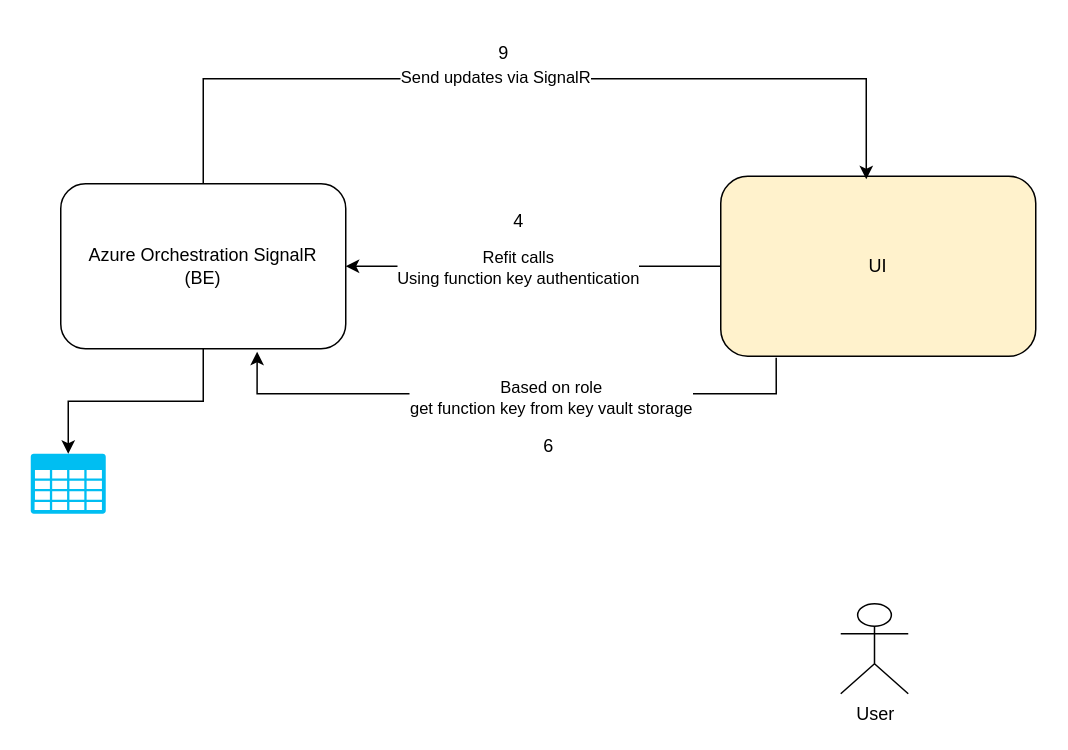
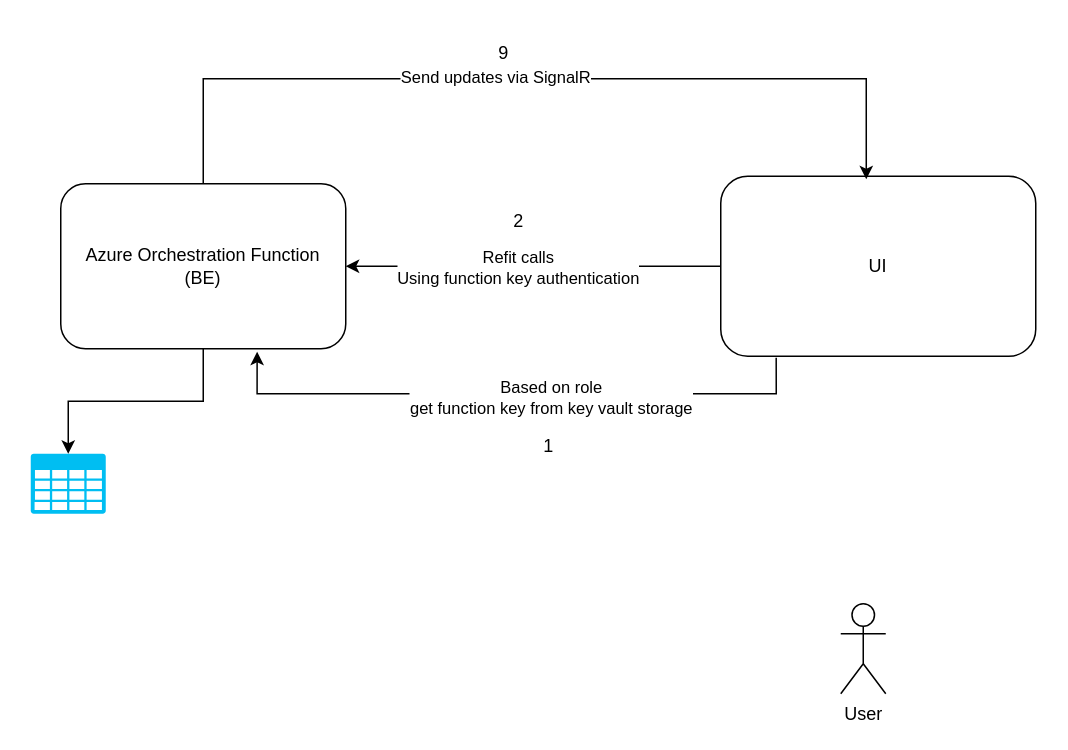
node "4": label "4" -> "2"
node "Azure Orchestration SignalR (BE)": label "Azure Orchestration SignalR (BE)" -> "Azure Orchestration Function (BE)"
node "UI": fillcolor #fff2cc -> #ffffff
node "6": label "6" -> "1"
node "User": size 68x90 -> 45x90
